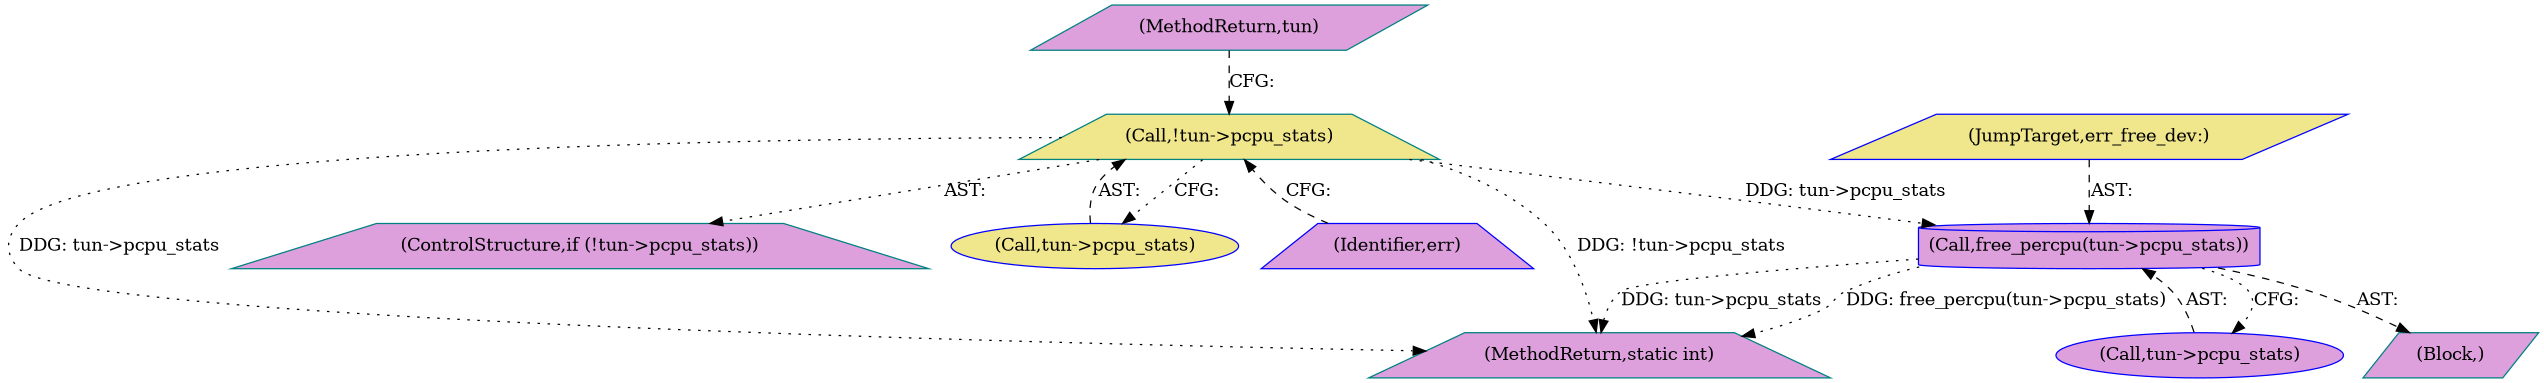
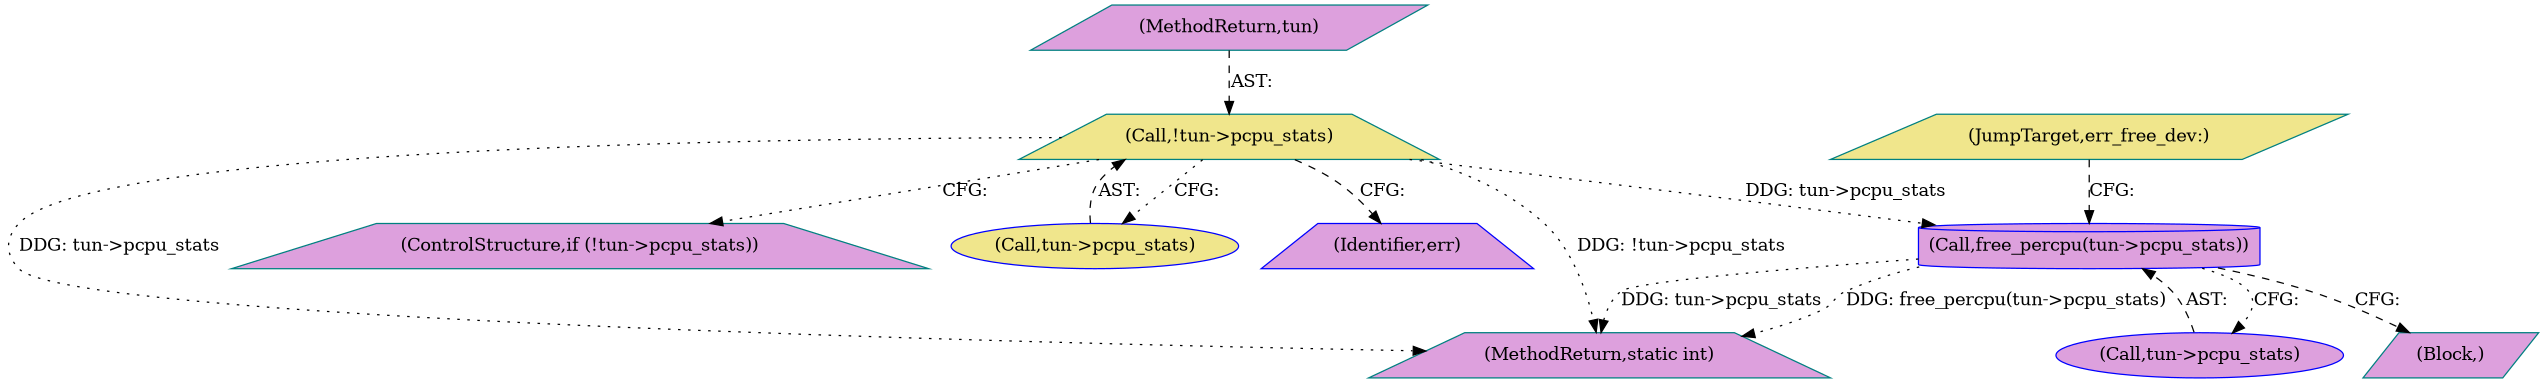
edge "(MethodReturn,tun)" -> "(Call,!tun->pcpu_stats)": label "CFG: " -> "AST: "
node "(JumpTarget,err_free_dev:)": color blue -> teal
edge "(Call,!tun->pcpu_stats)" -> "(ControlStructure,if (!tun->pcpu_stats))": label "AST: " -> "CFG: "
edge "(JumpTarget,err_free_dev:)" -> "(Call,free_percpu(tun->pcpu_stats))": label "AST: " -> "CFG: "
edge "(Identifier,err)" -> "(Call,!tun->pcpu_stats)": reversed
edge "(Call,free_percpu(tun->pcpu_stats))" -> "(Block,)": label "AST: " -> "CFG: "
